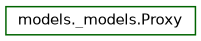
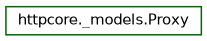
node "models._models.Proxy": label "models._models.Proxy" -> "httpcore._models.Proxy"
